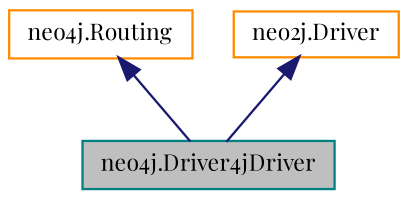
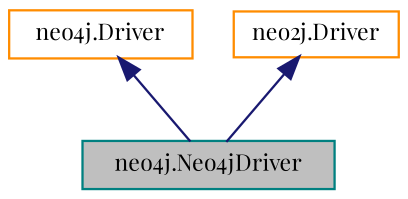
node "neo4j.Routing": label "neo4j.Routing" -> "neo4j.Driver"
node "neo4j.Driver4jDriver": label "neo4j.Driver4jDriver" -> "neo4j.Neo4jDriver"
